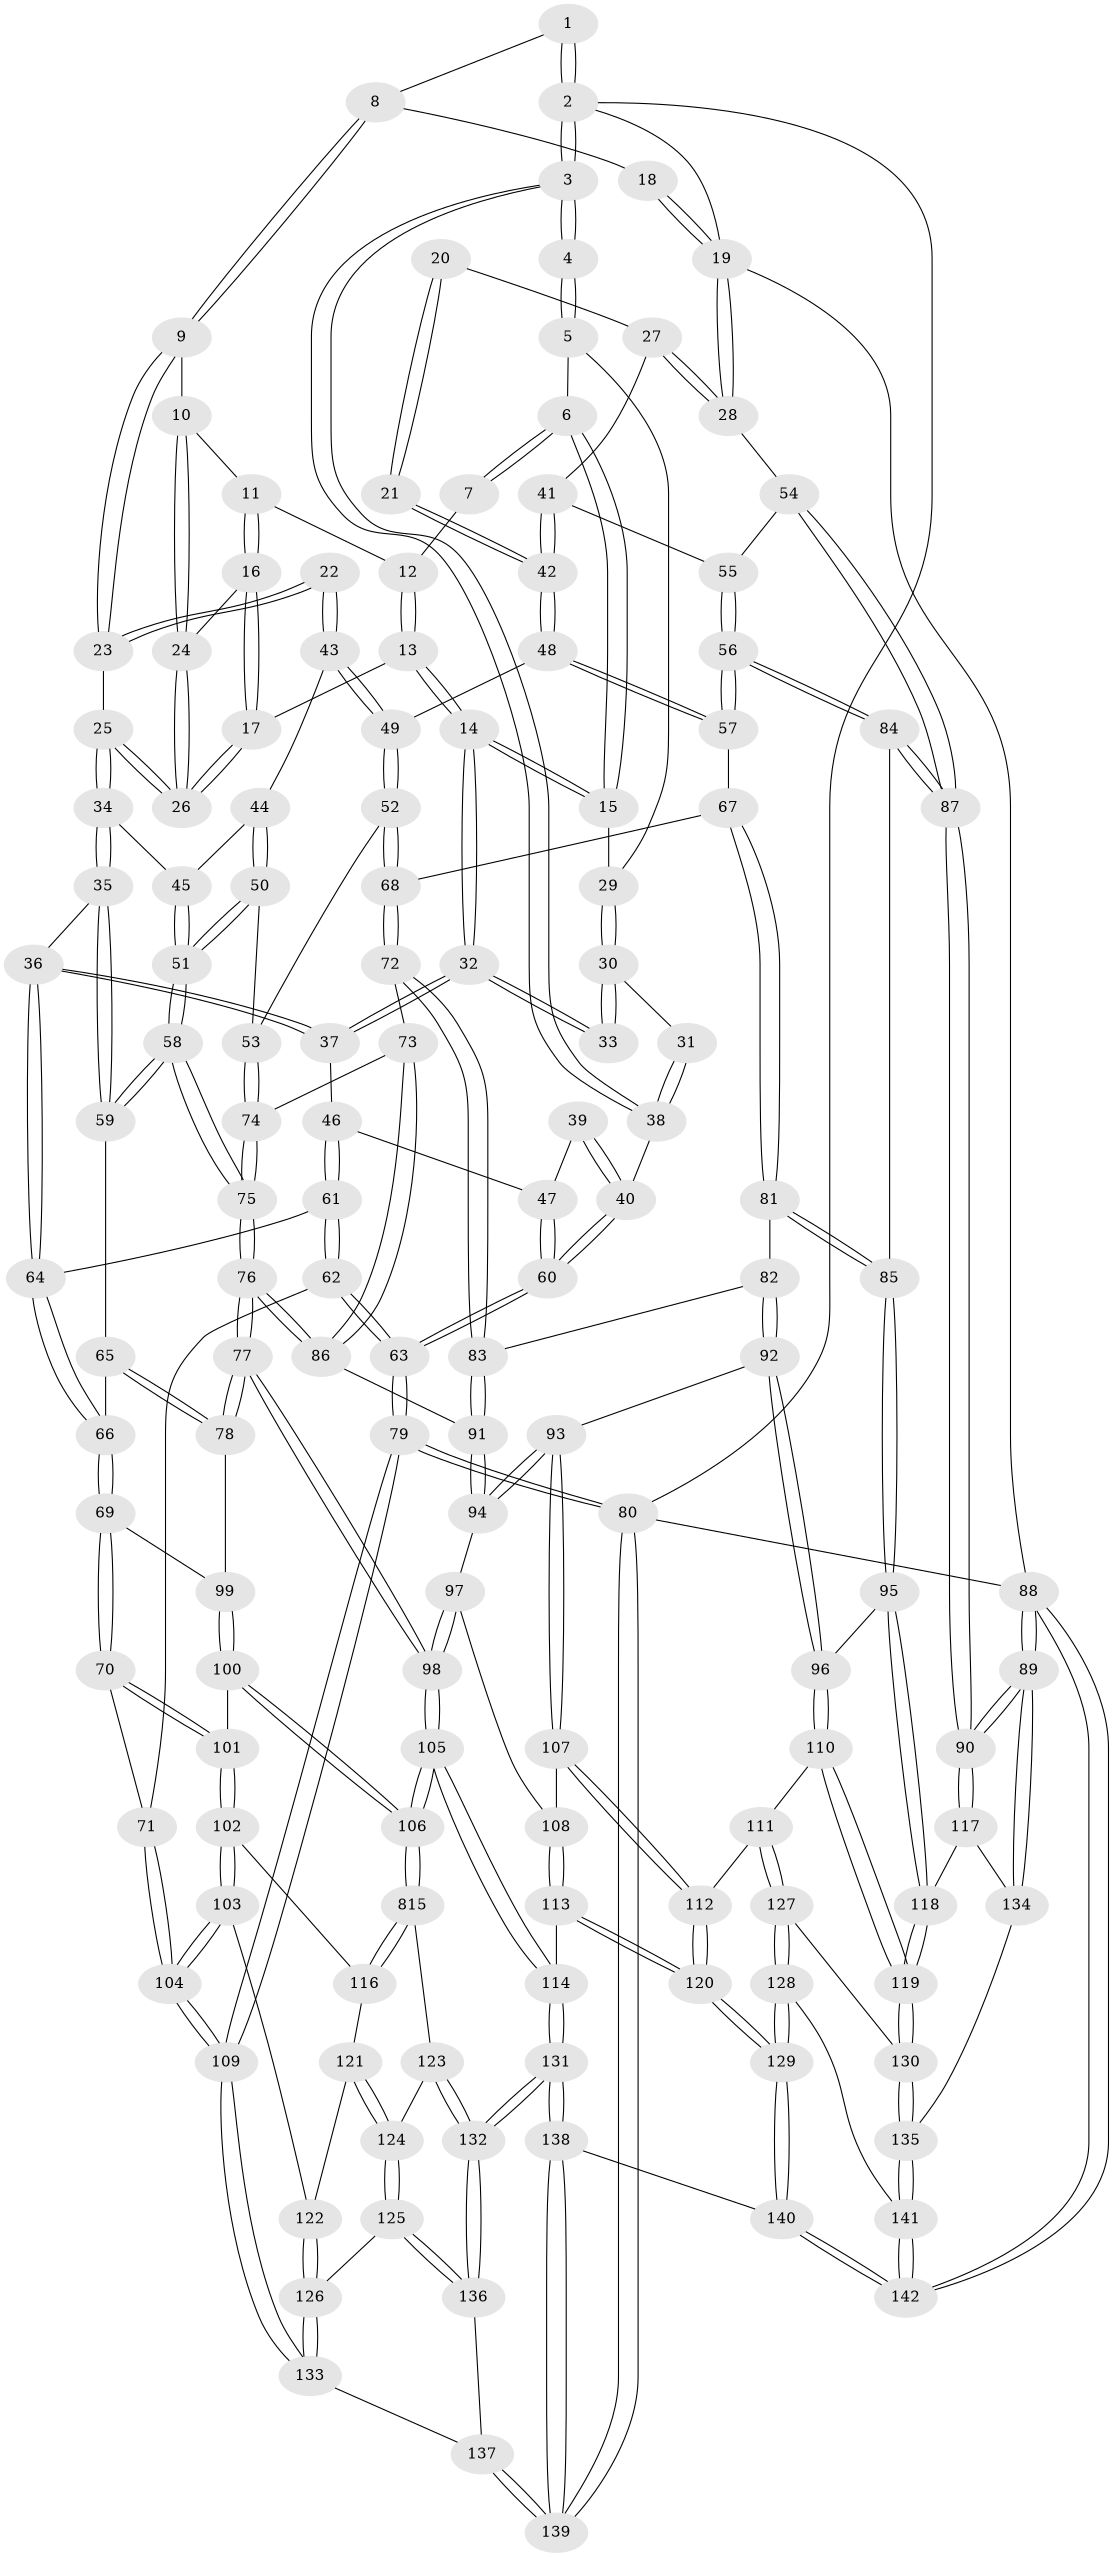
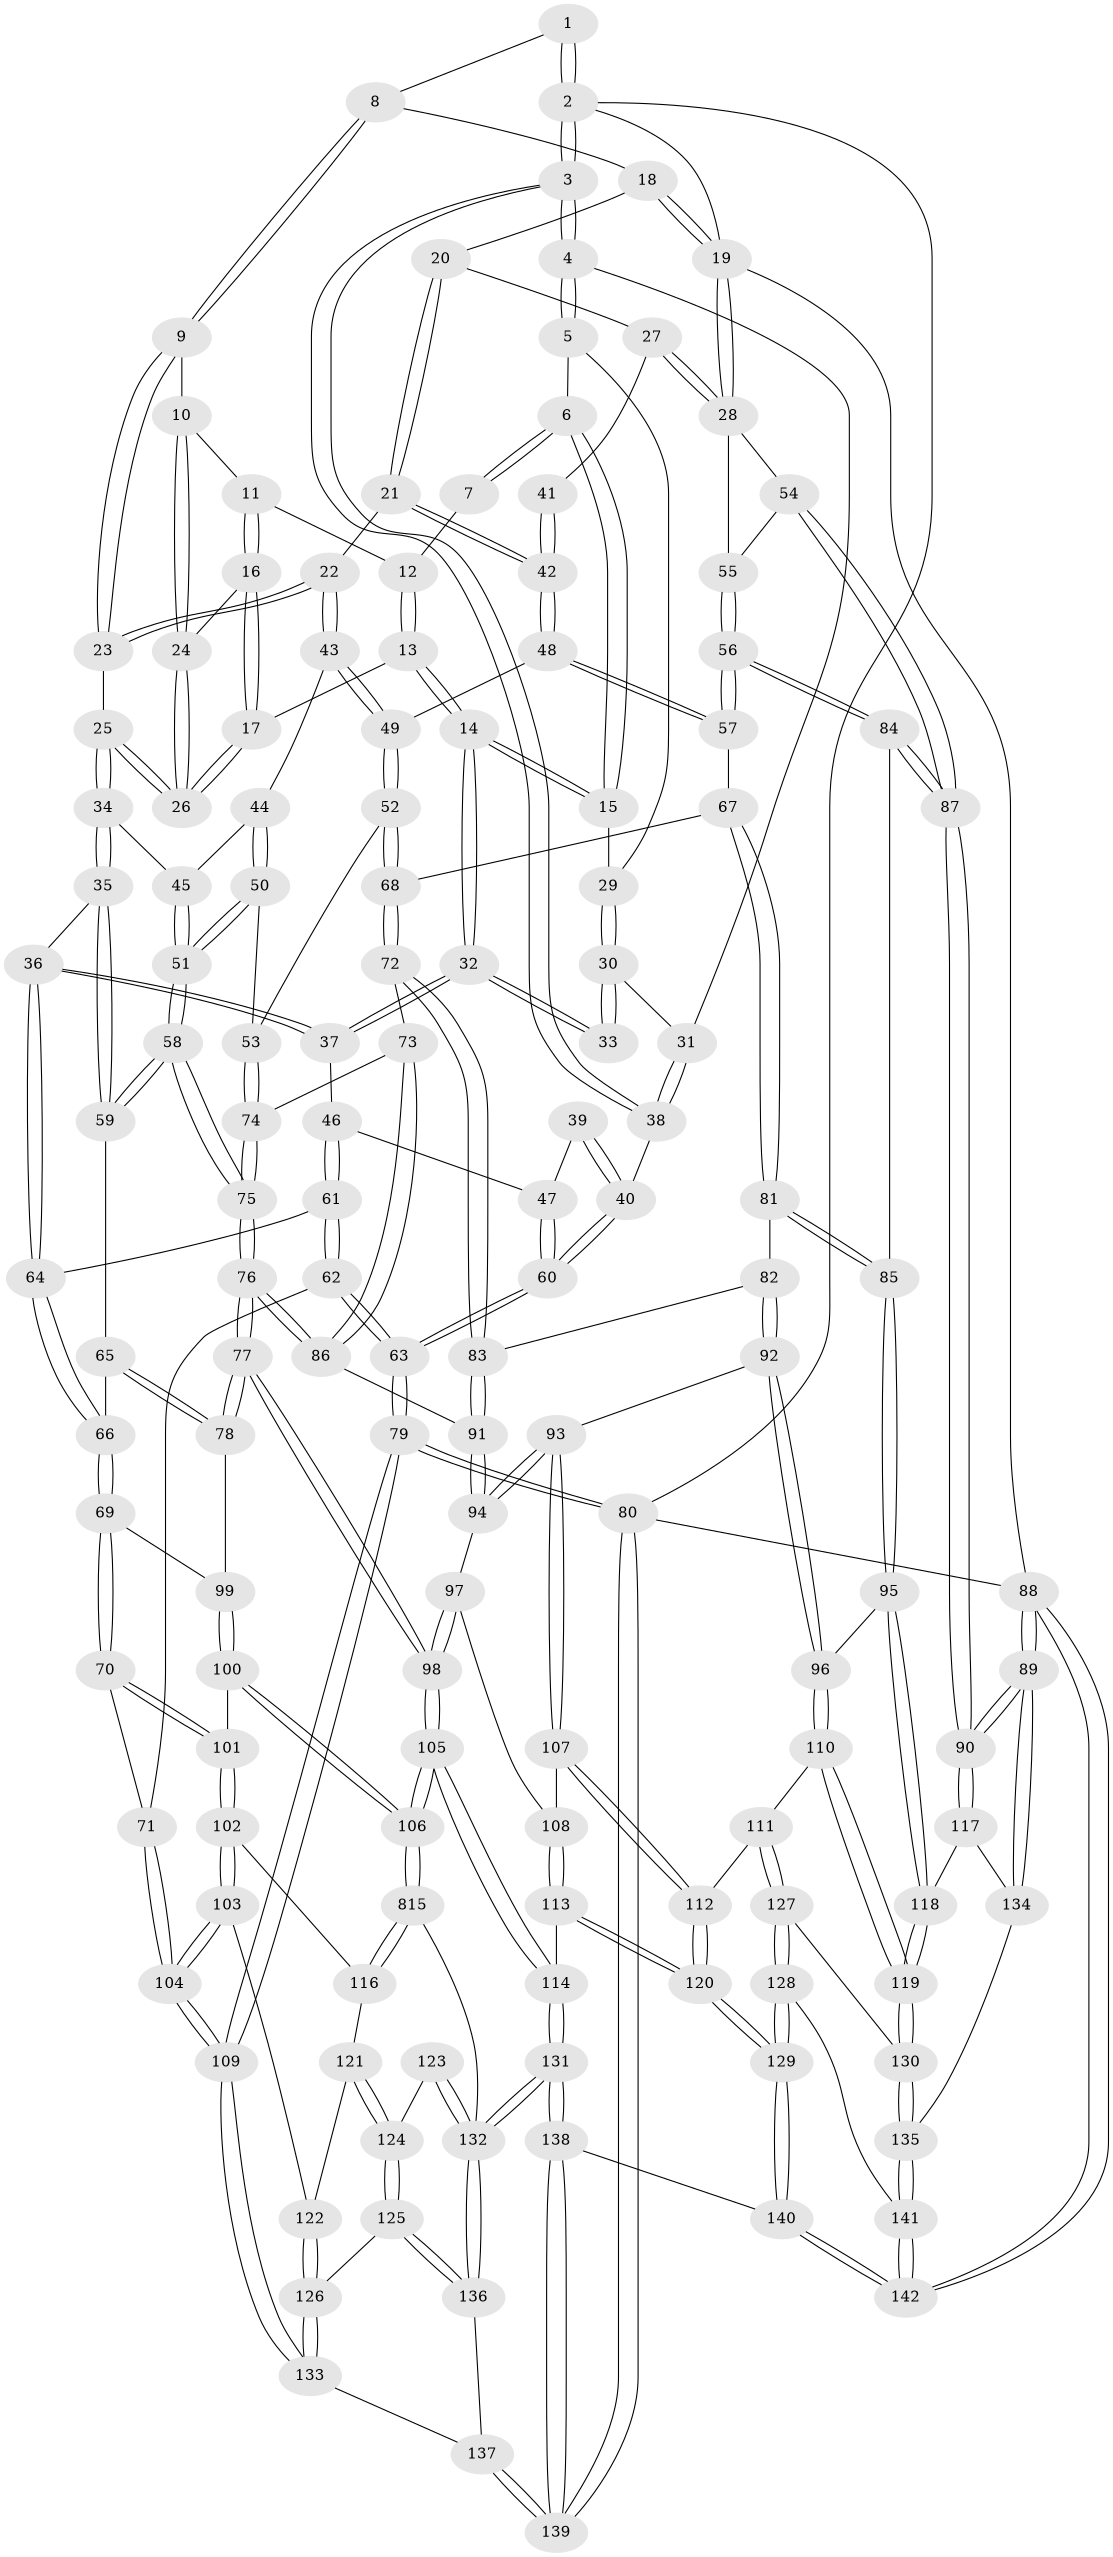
edge "18" -- "20": added
edge "41" -- "55": now "28" -- "55"
edge "21" -- "22": added
edge "4" -- "31": added
edge "815" -- "123": now "815" -- "132"
